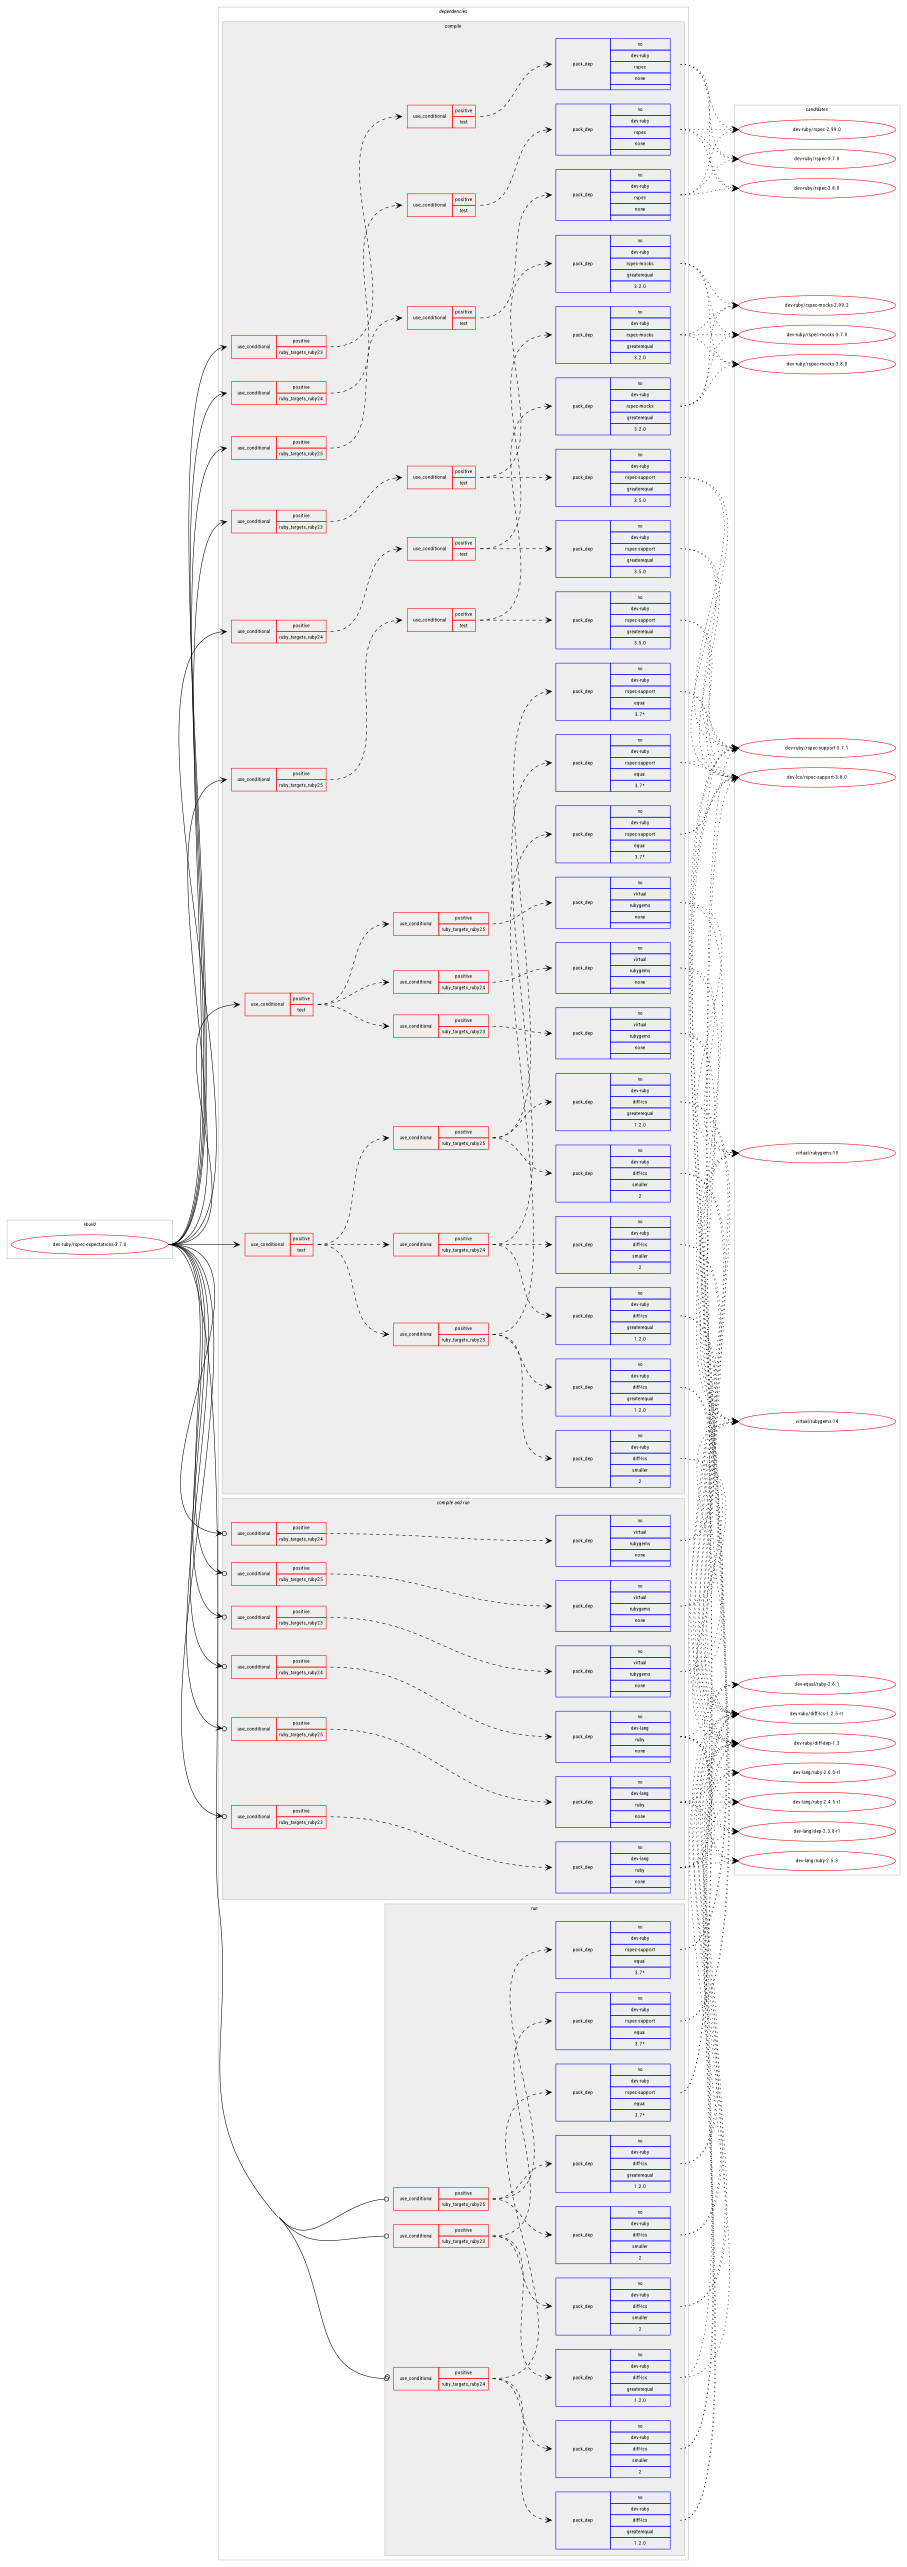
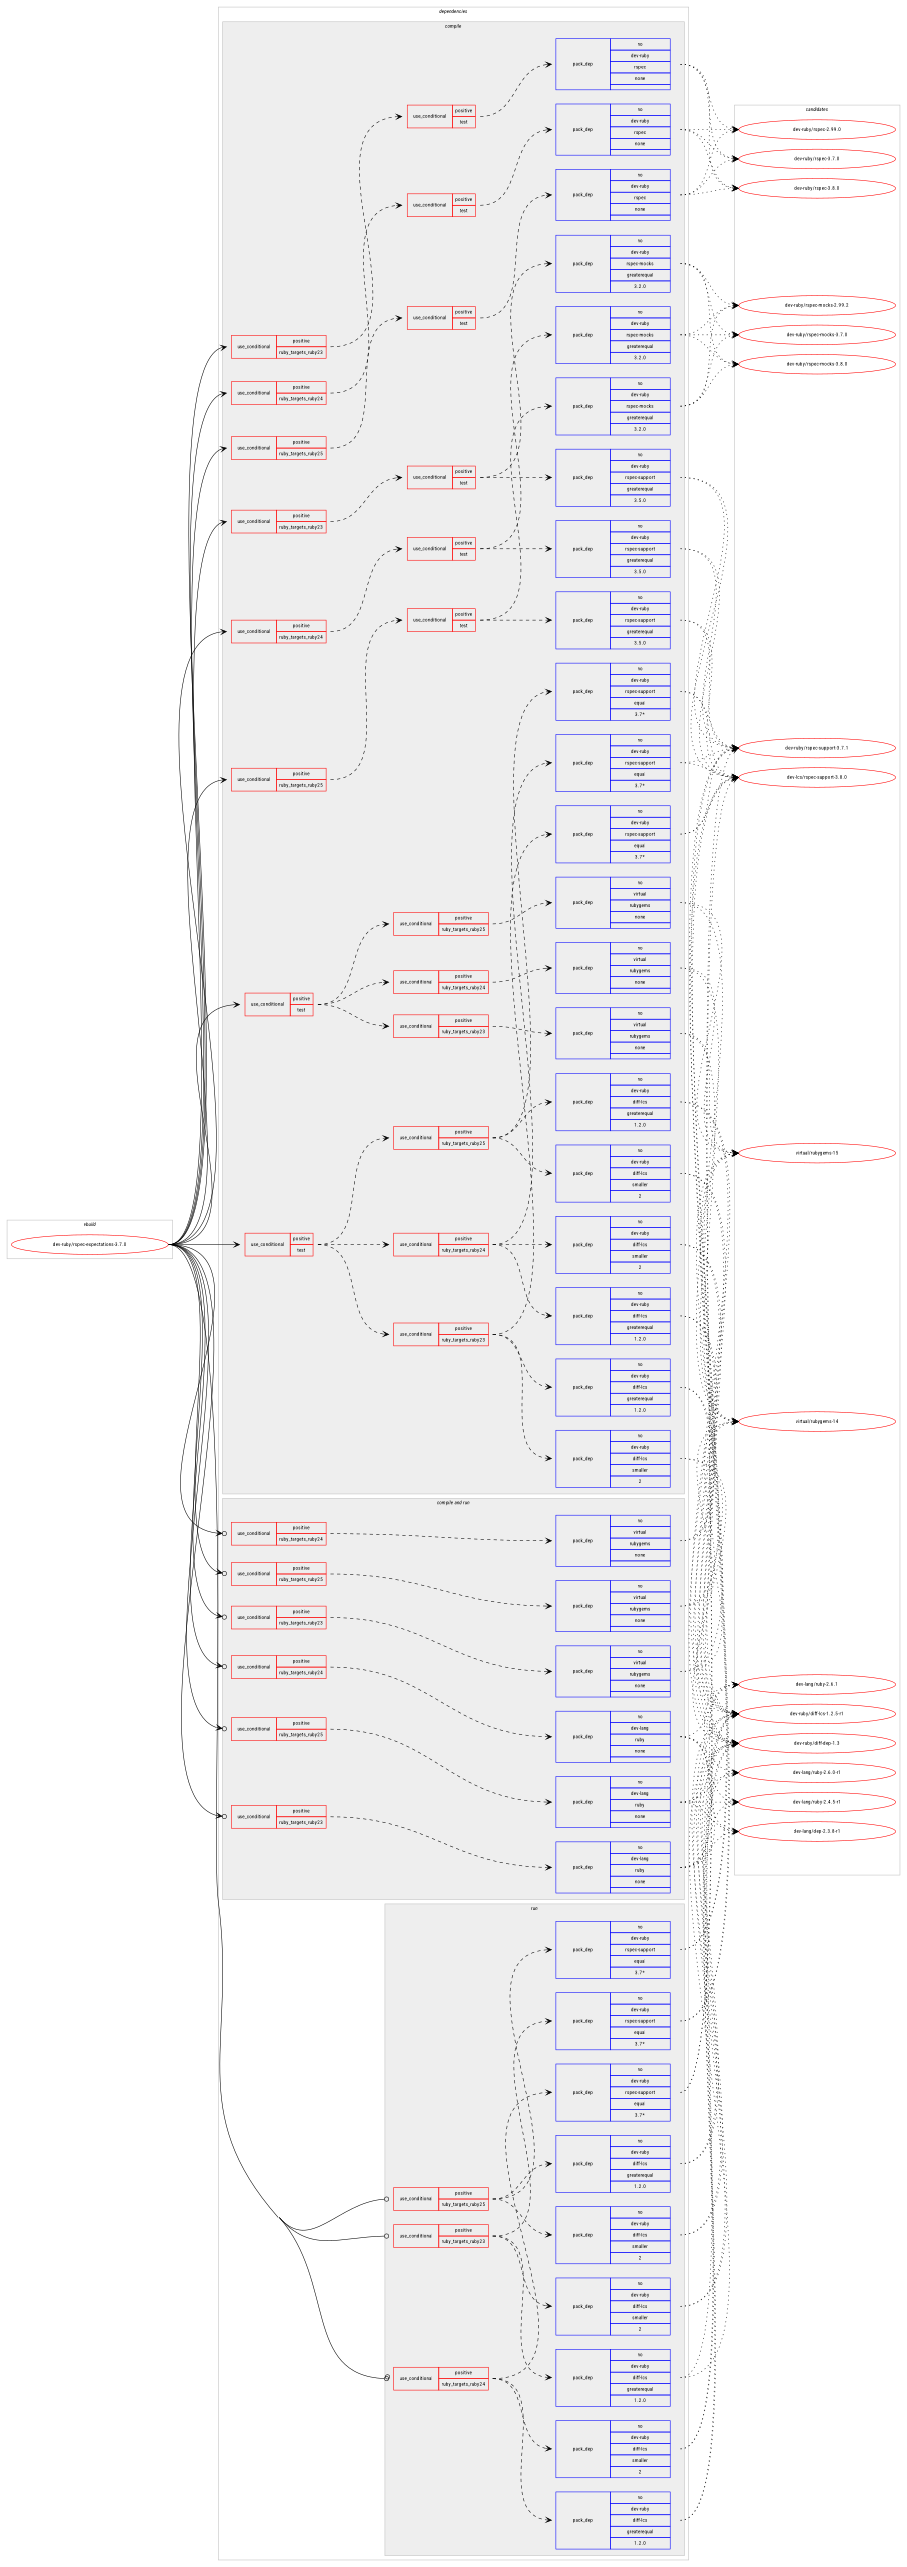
node "dev-equal/ruby-2.6.1": label "dev-equal/ruby-2.6.1" -> "dev-lang/ruby-2.6.1"
node "dev-lang/ruby-2.5.3": removed
